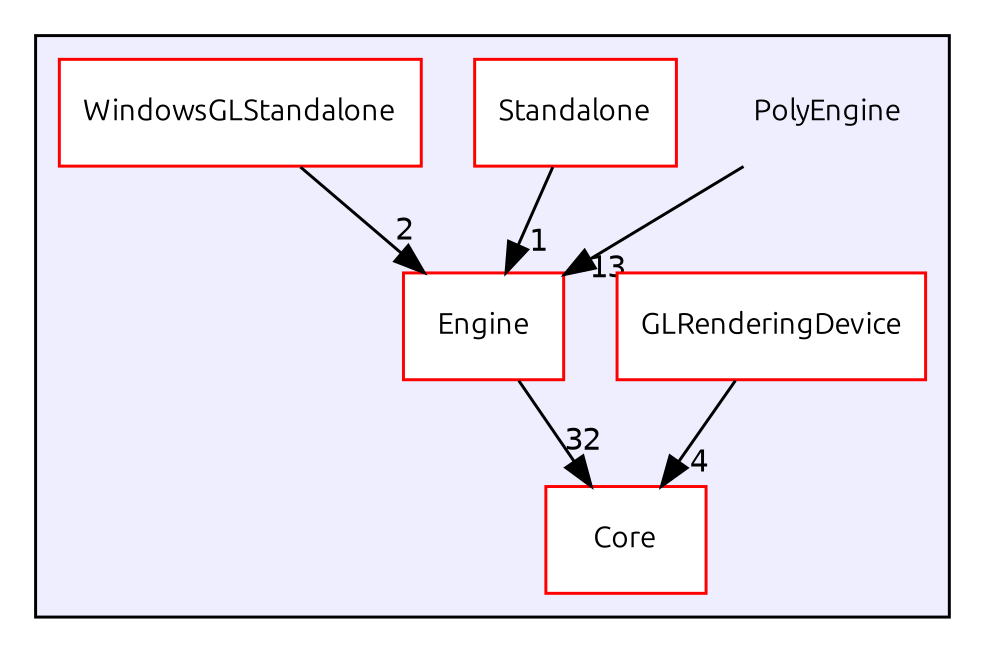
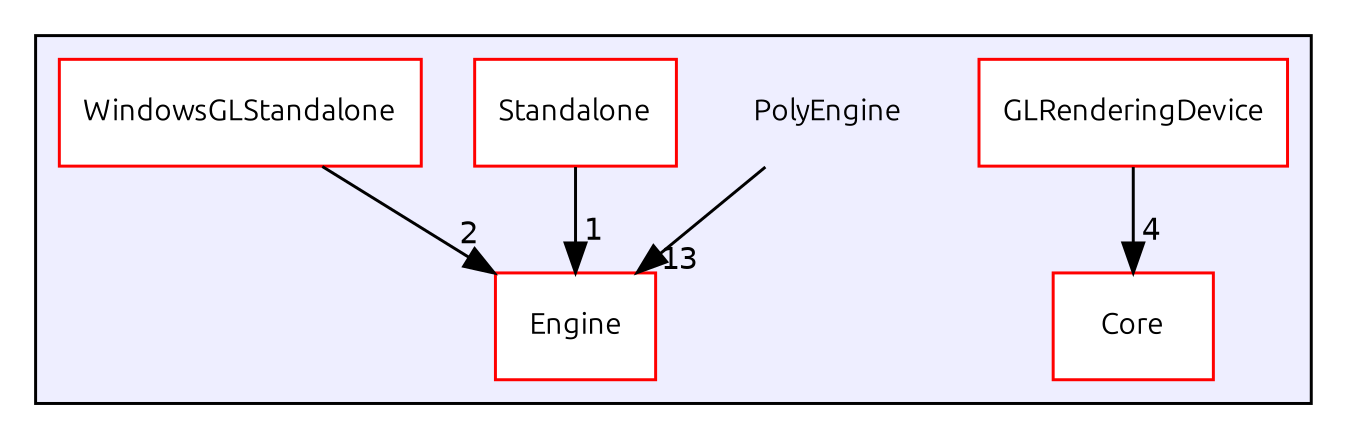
edge "Engine" -> "Core": removed
